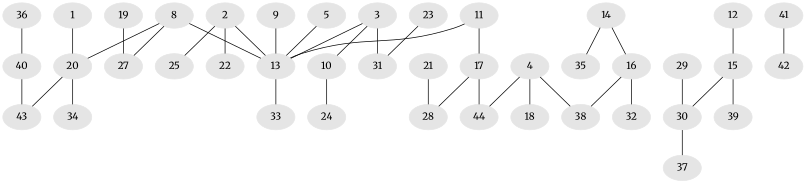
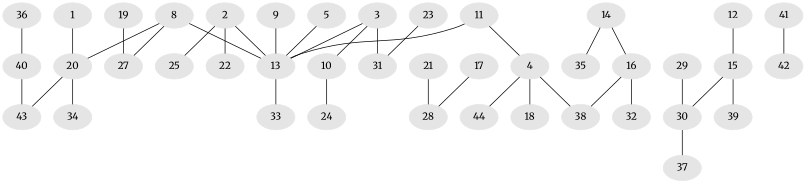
edge "11" -- "17": now "11" -- "4"
edge "17" -- "44": removed
